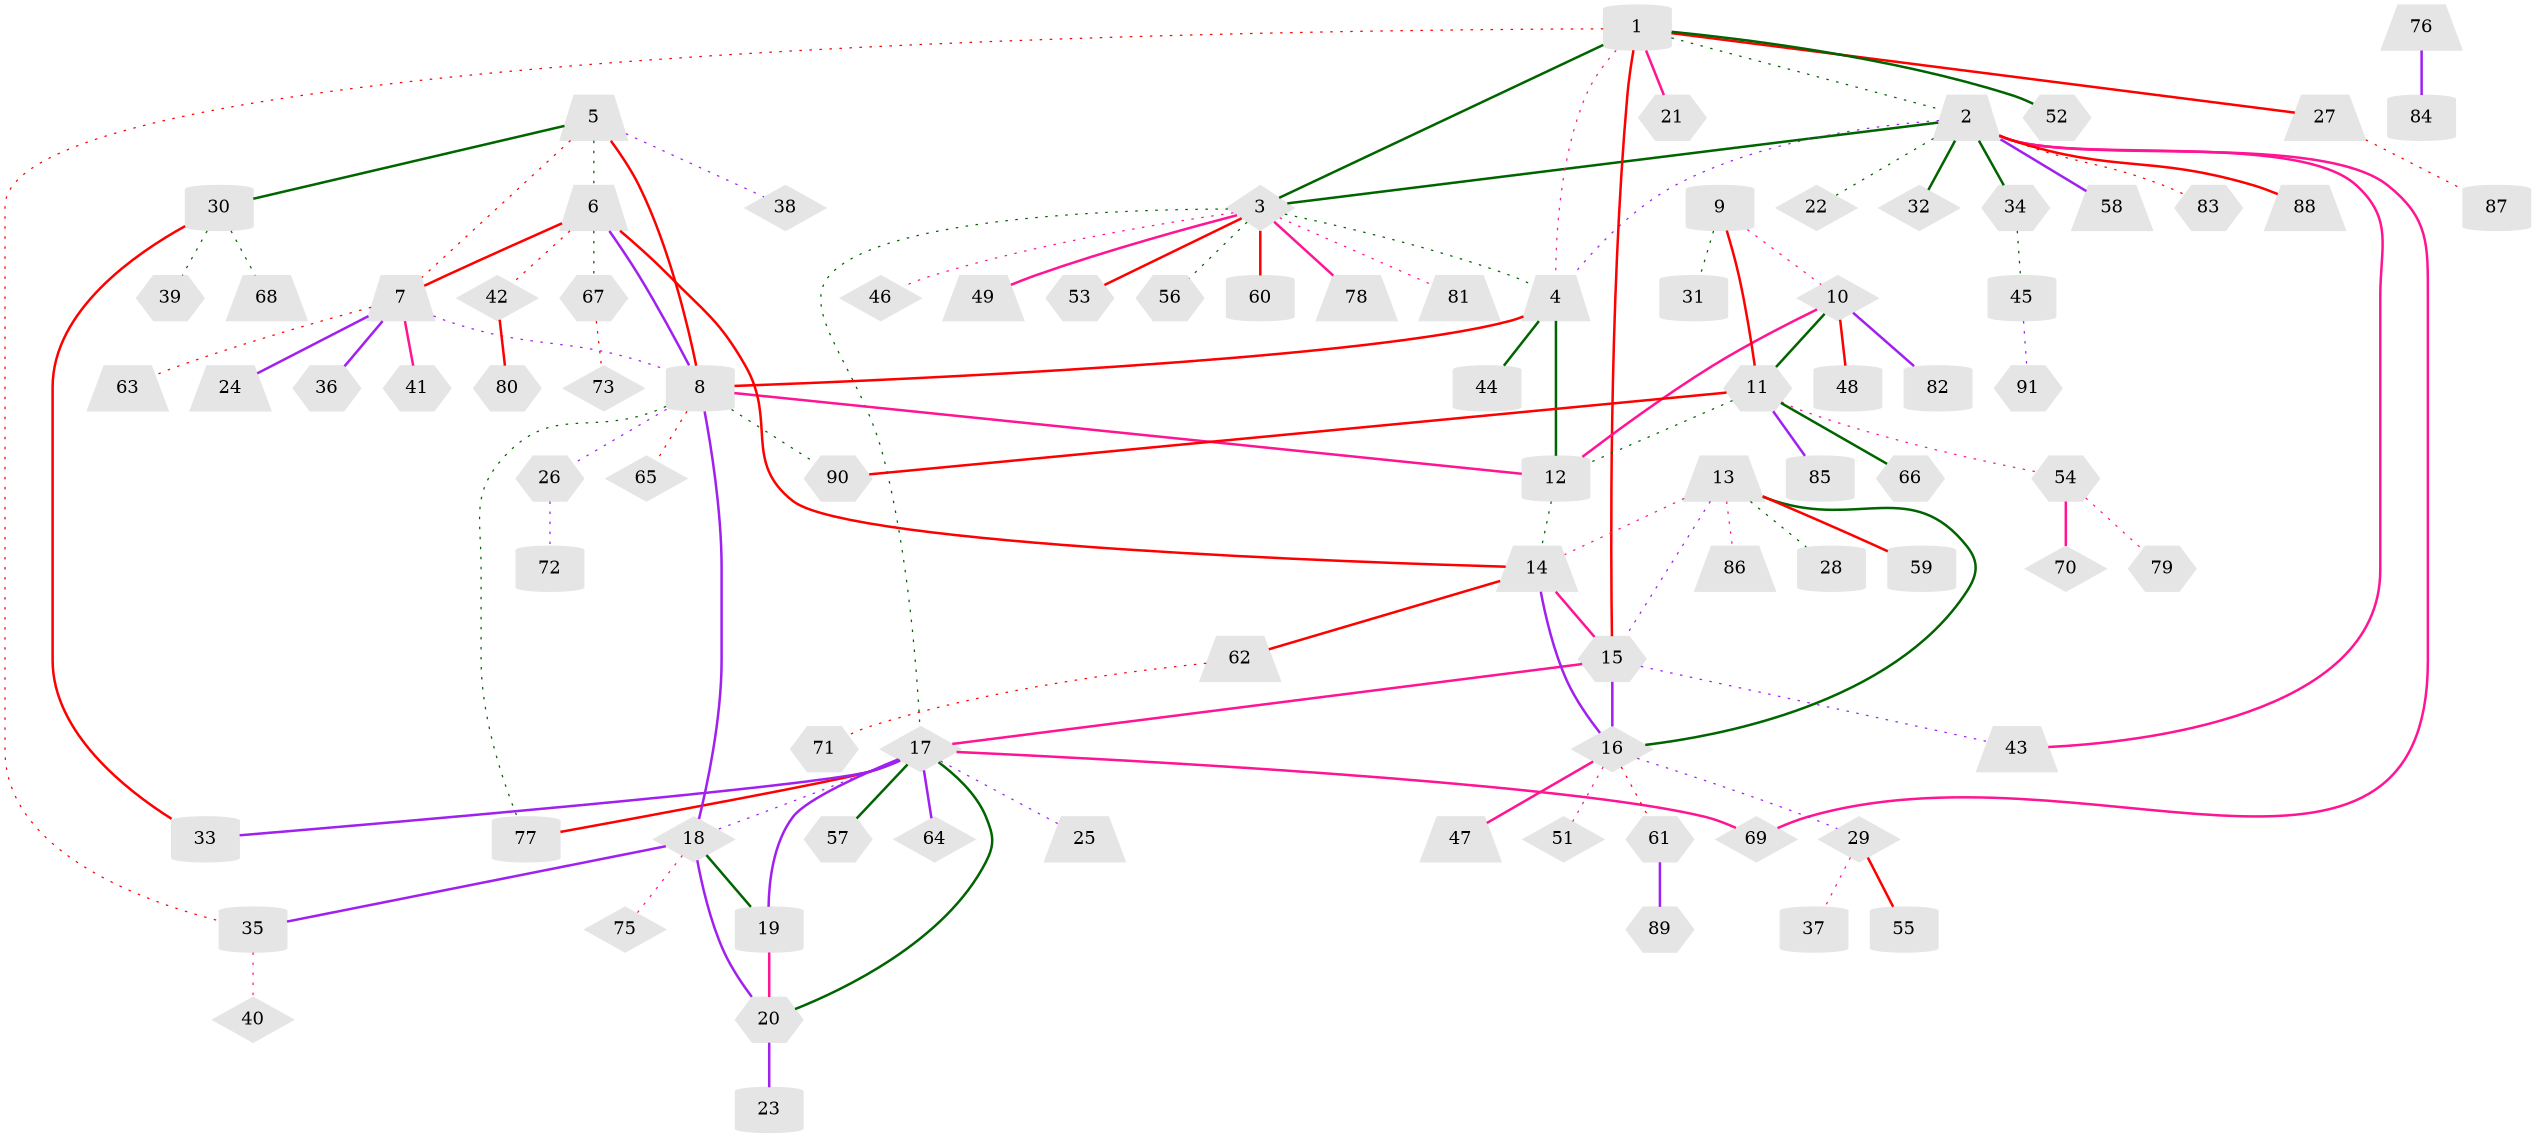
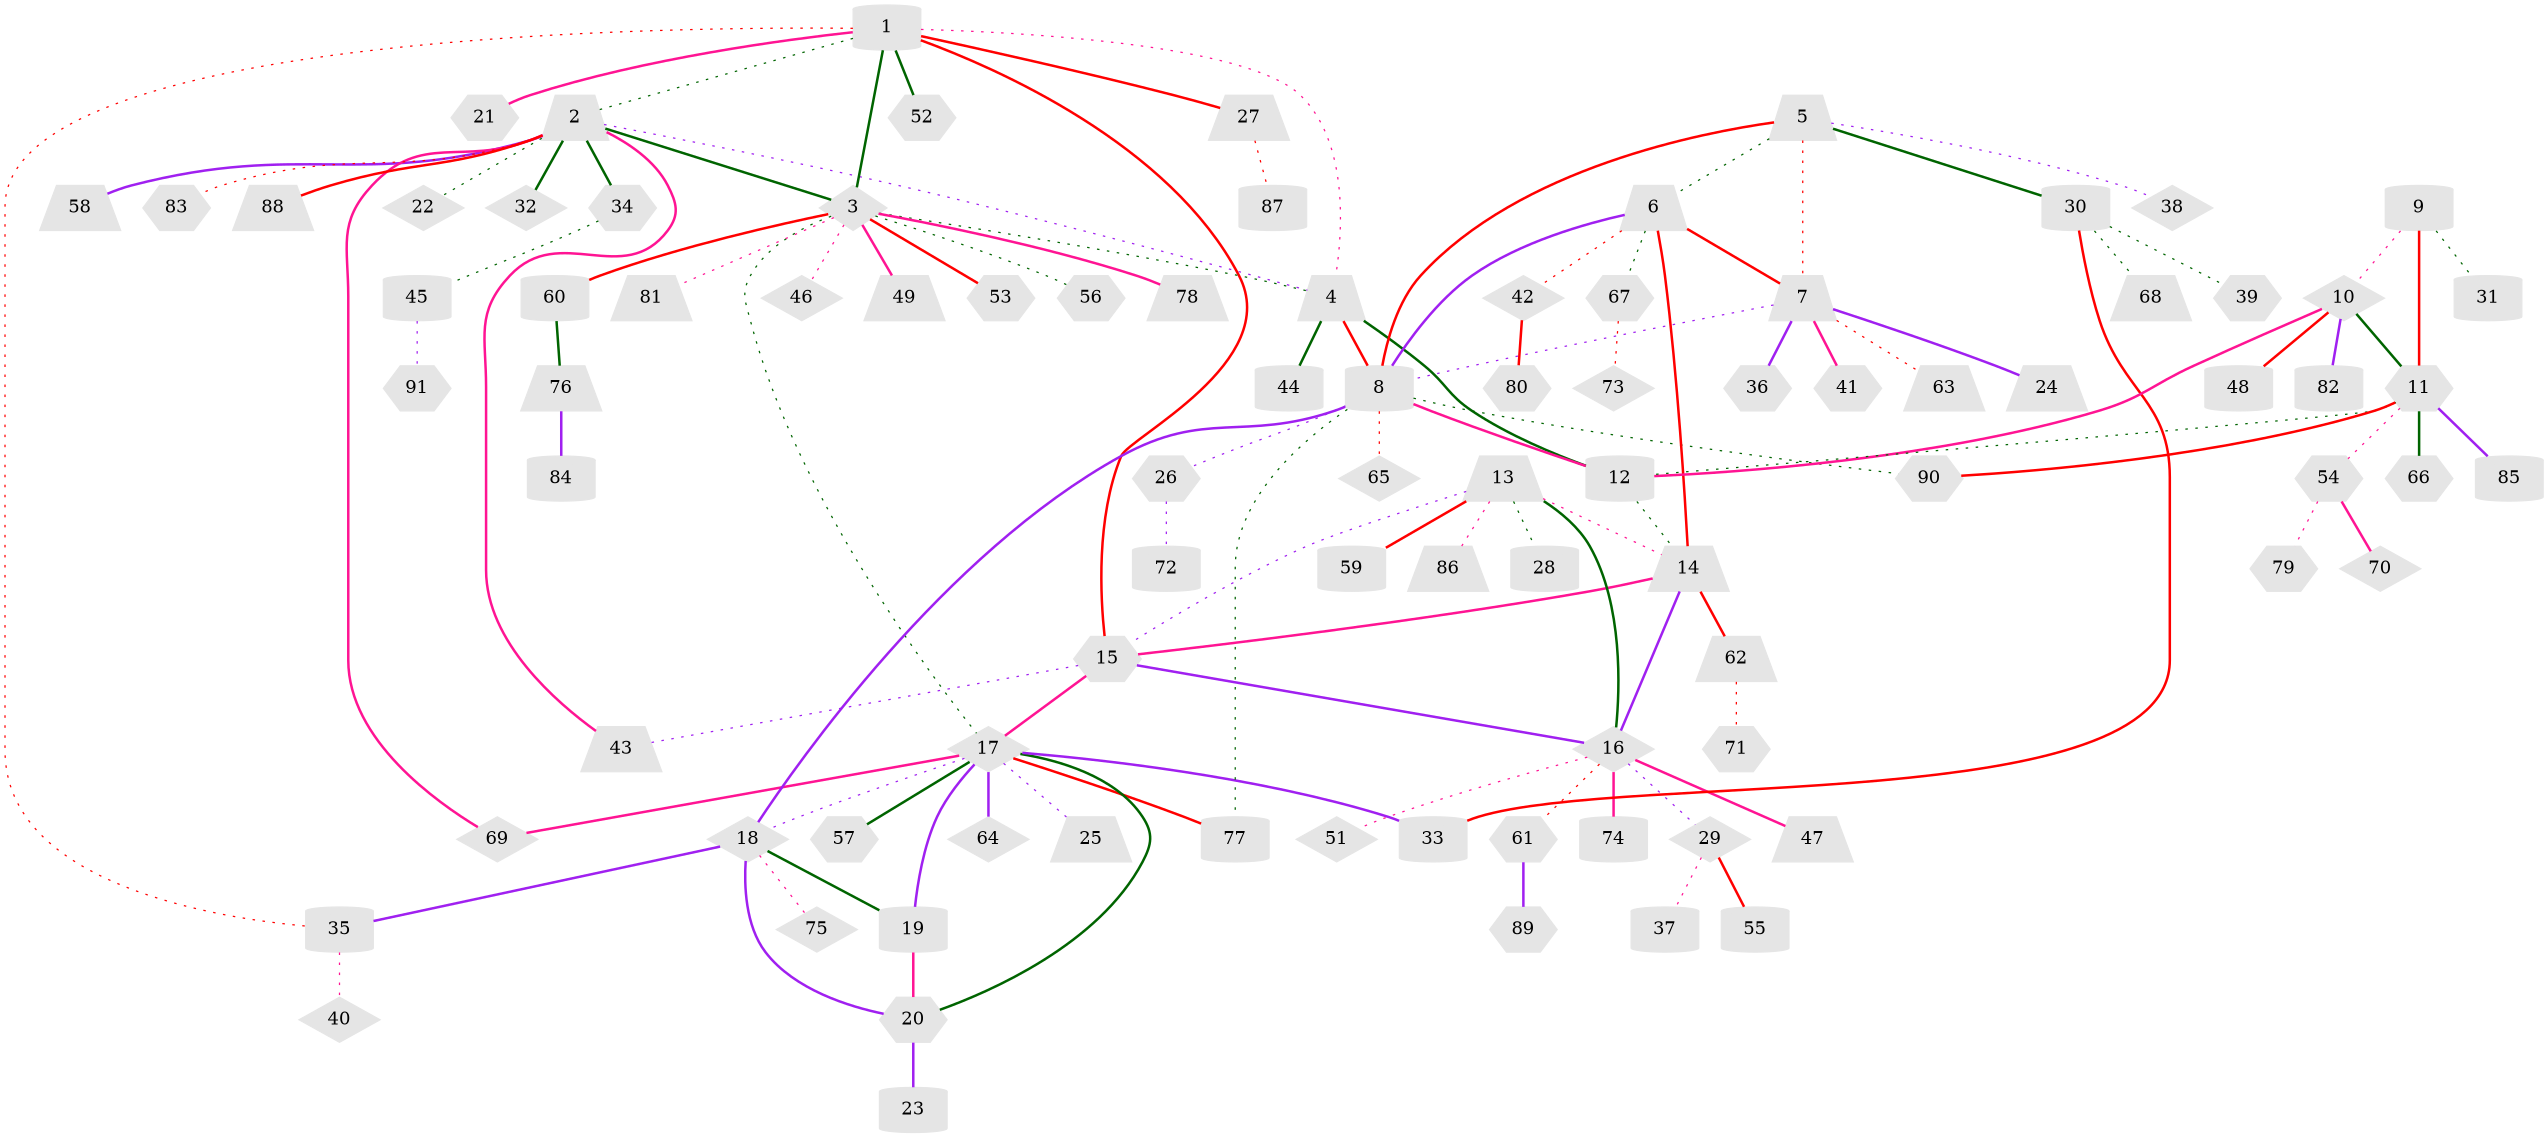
edge "60" -- "76": added
node "74": added
